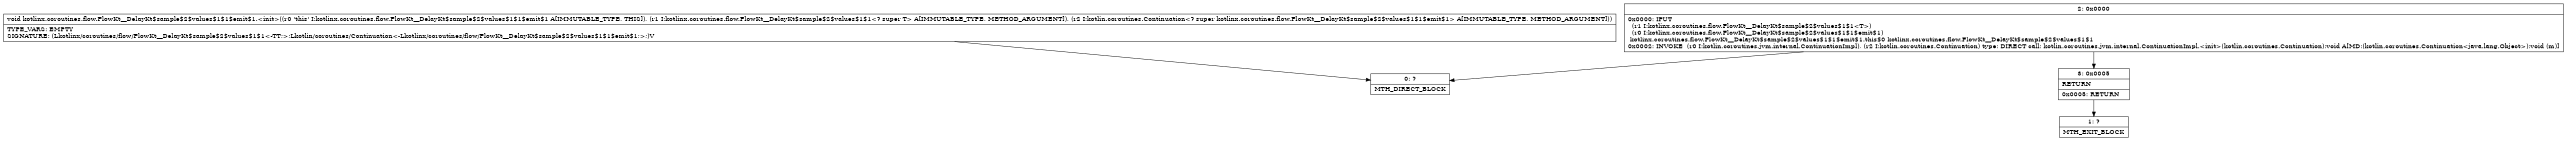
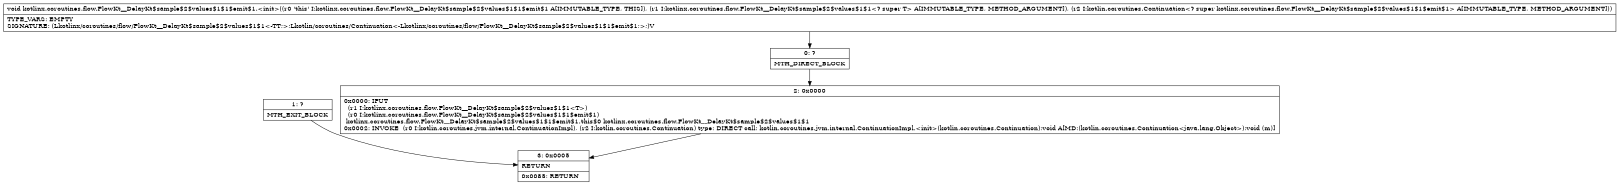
edge "2: 0x0000" -> "0: ?": reversed
node "3: 0x0005": text "0x0005: RETURN" -> "0x0085: RETURN"
edge "3: 0x0005" -> "1: ?": reversed
